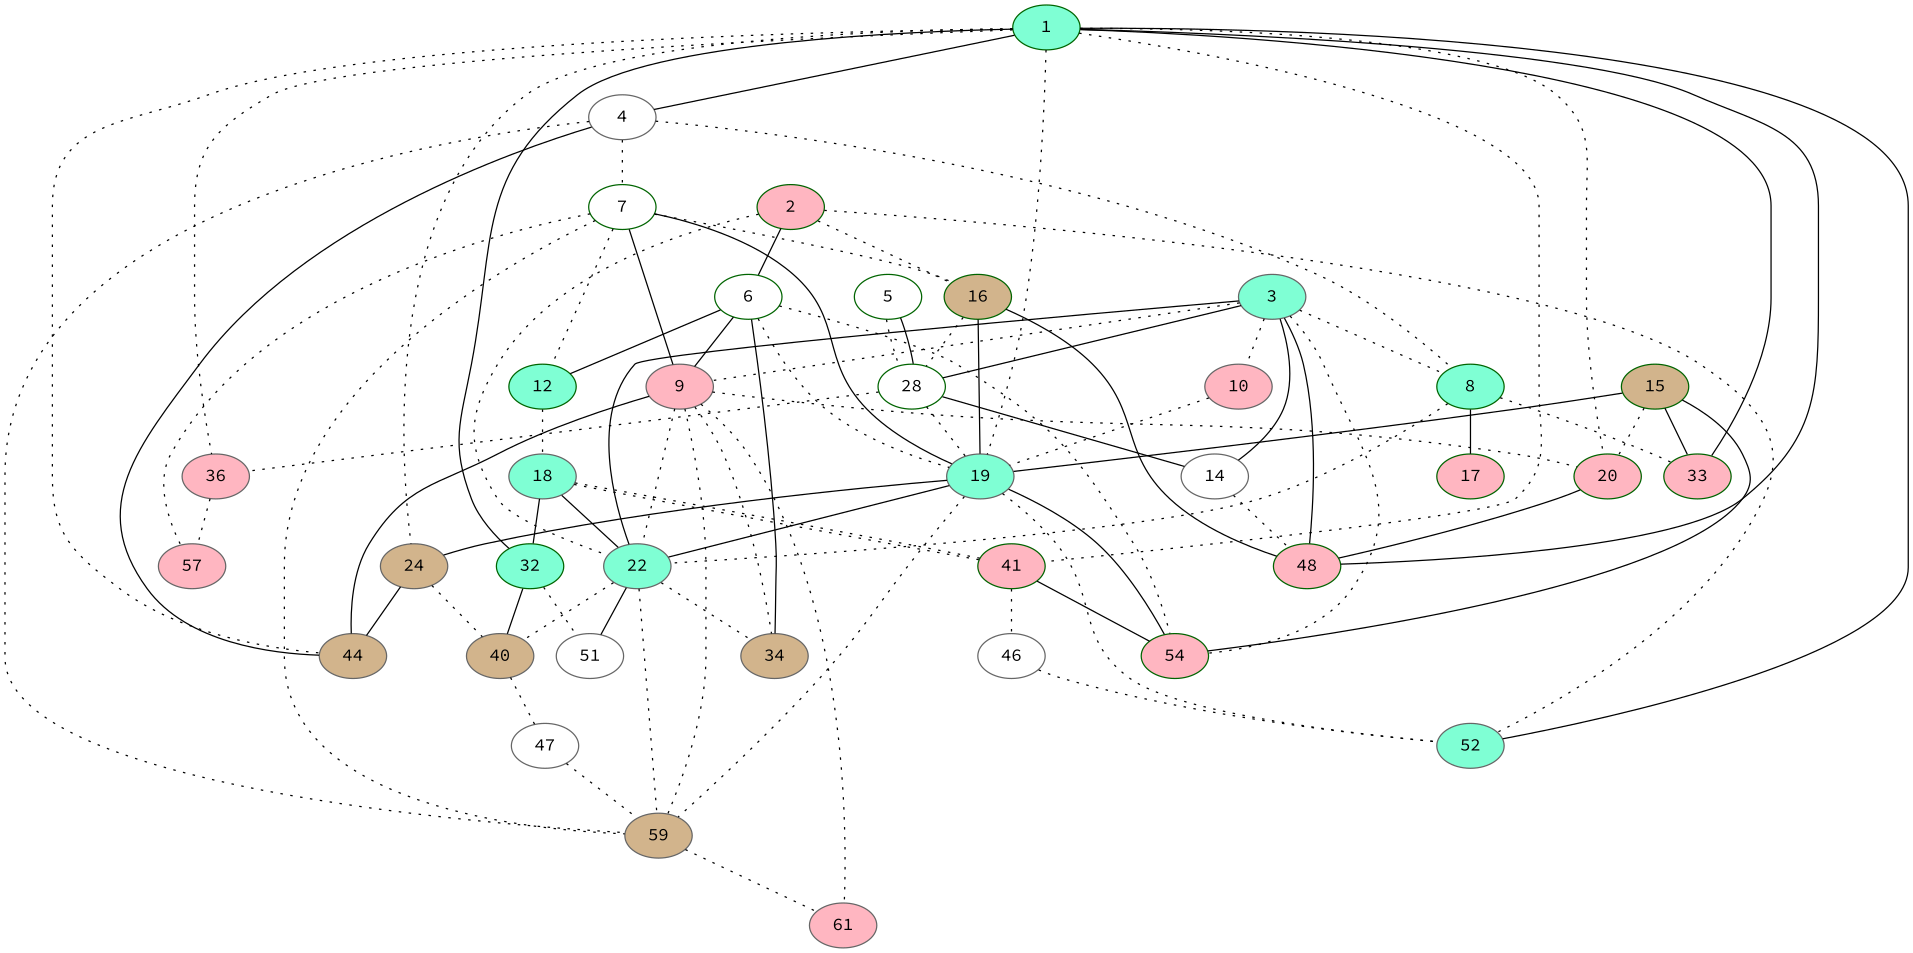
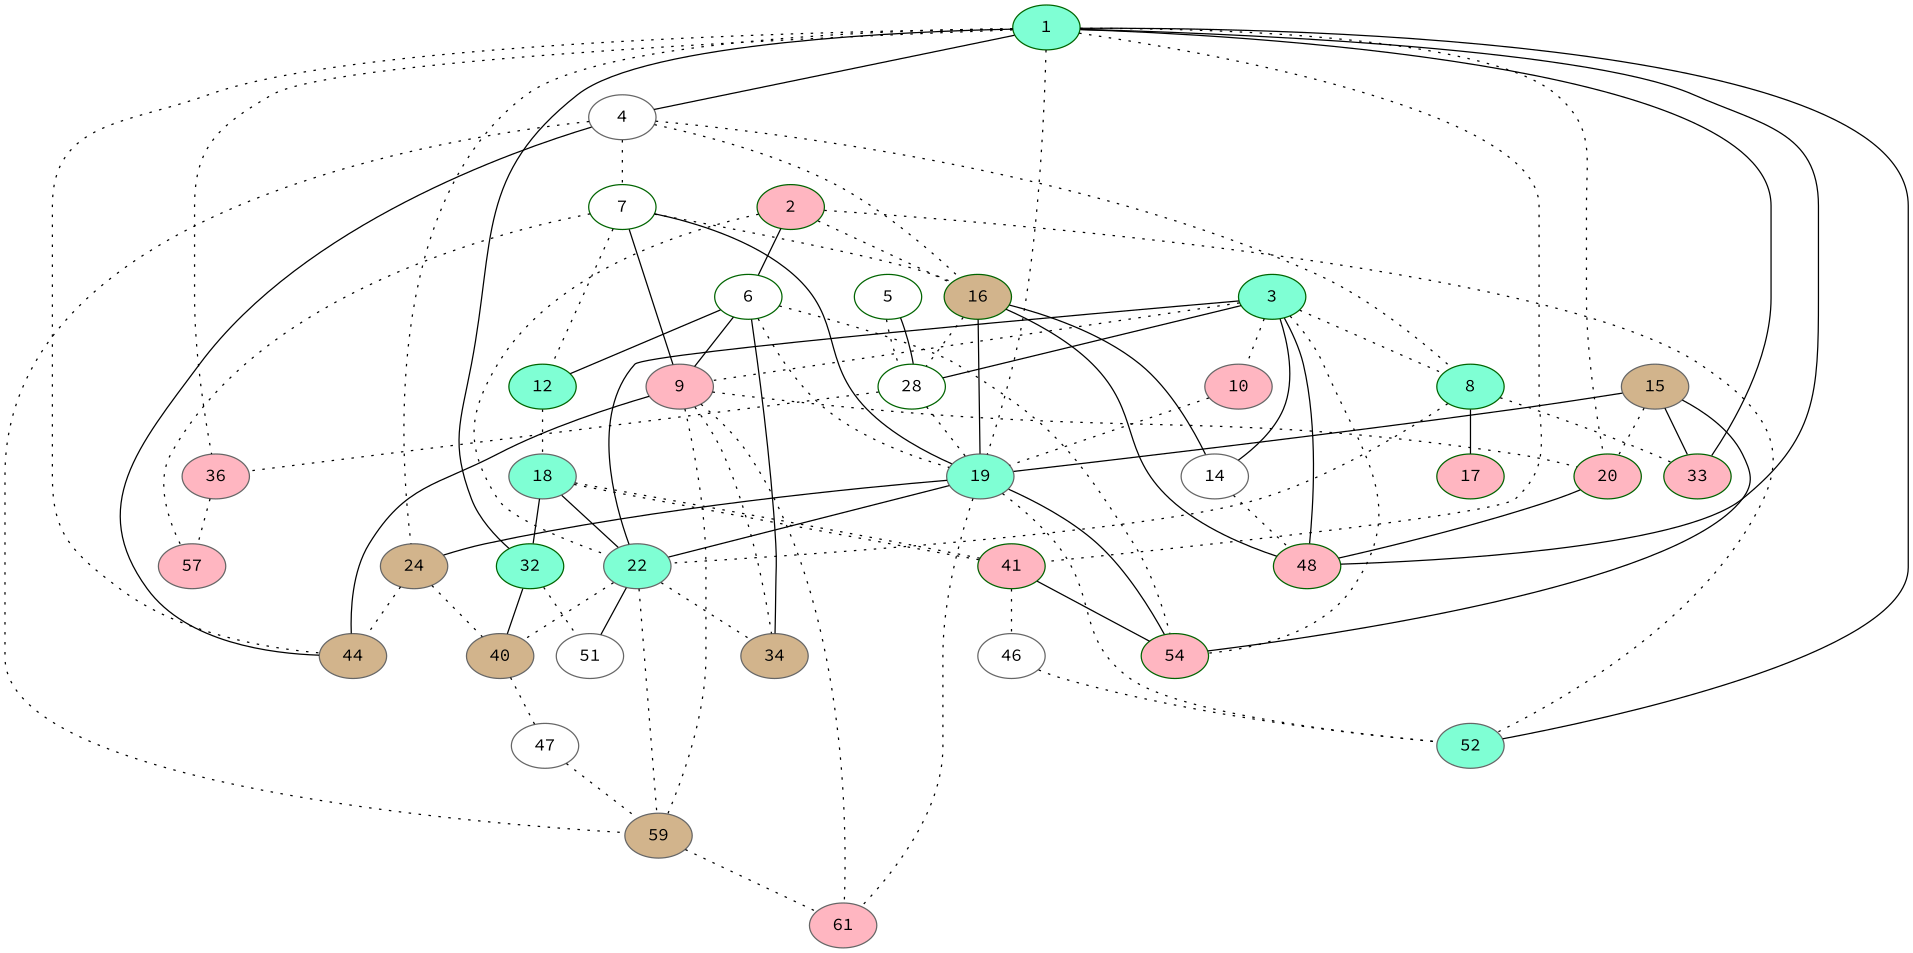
edge "4" -- "16": added
node "3": color gray40 -> darkgreen
node "15": color darkgreen -> gray40
edge "28" -- "14": now "16" -- "14"
edge "9" -- "22": removed
edge "7" -- "59": removed
edge "24" -- "44": style solid -> dotted
edge "19" -- "59": now "19" -- "61"
